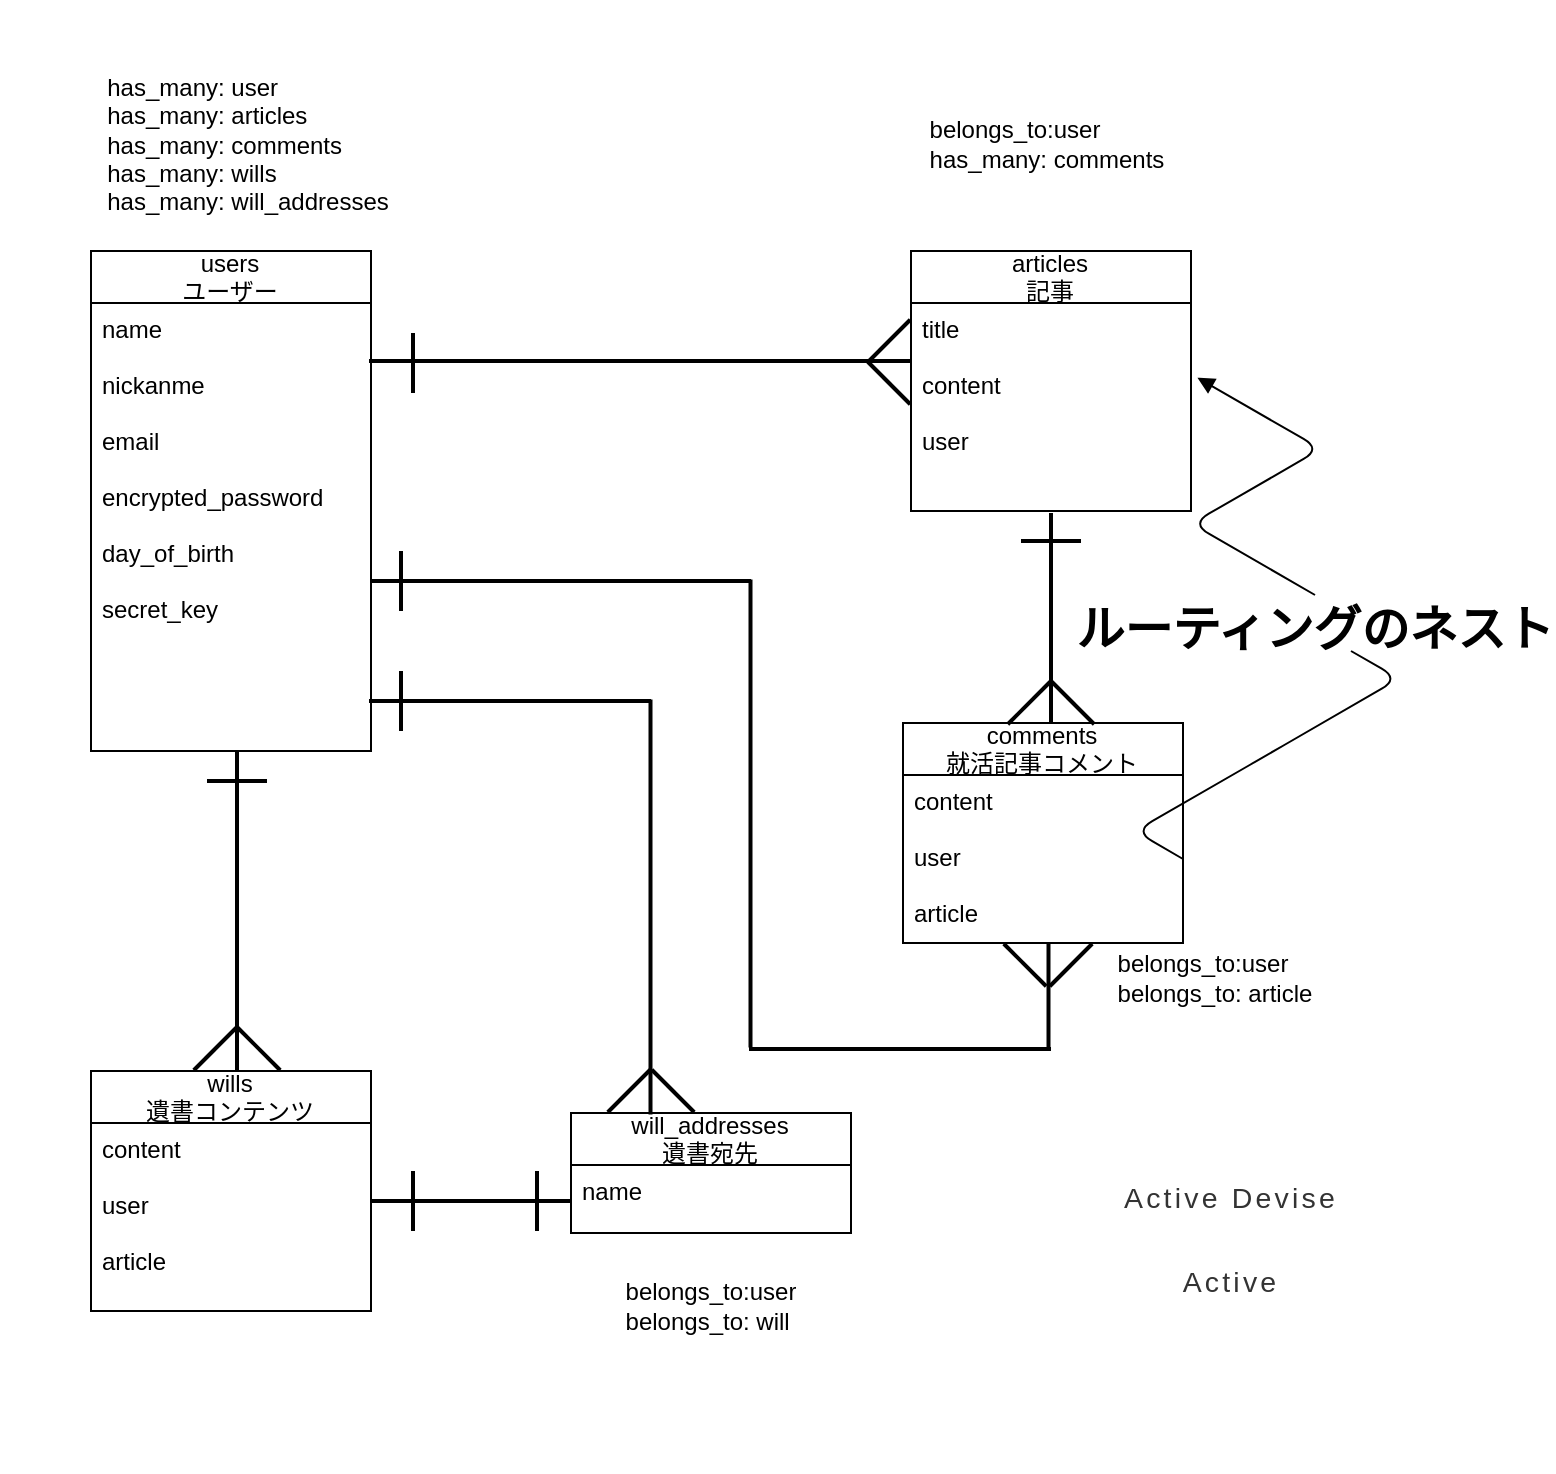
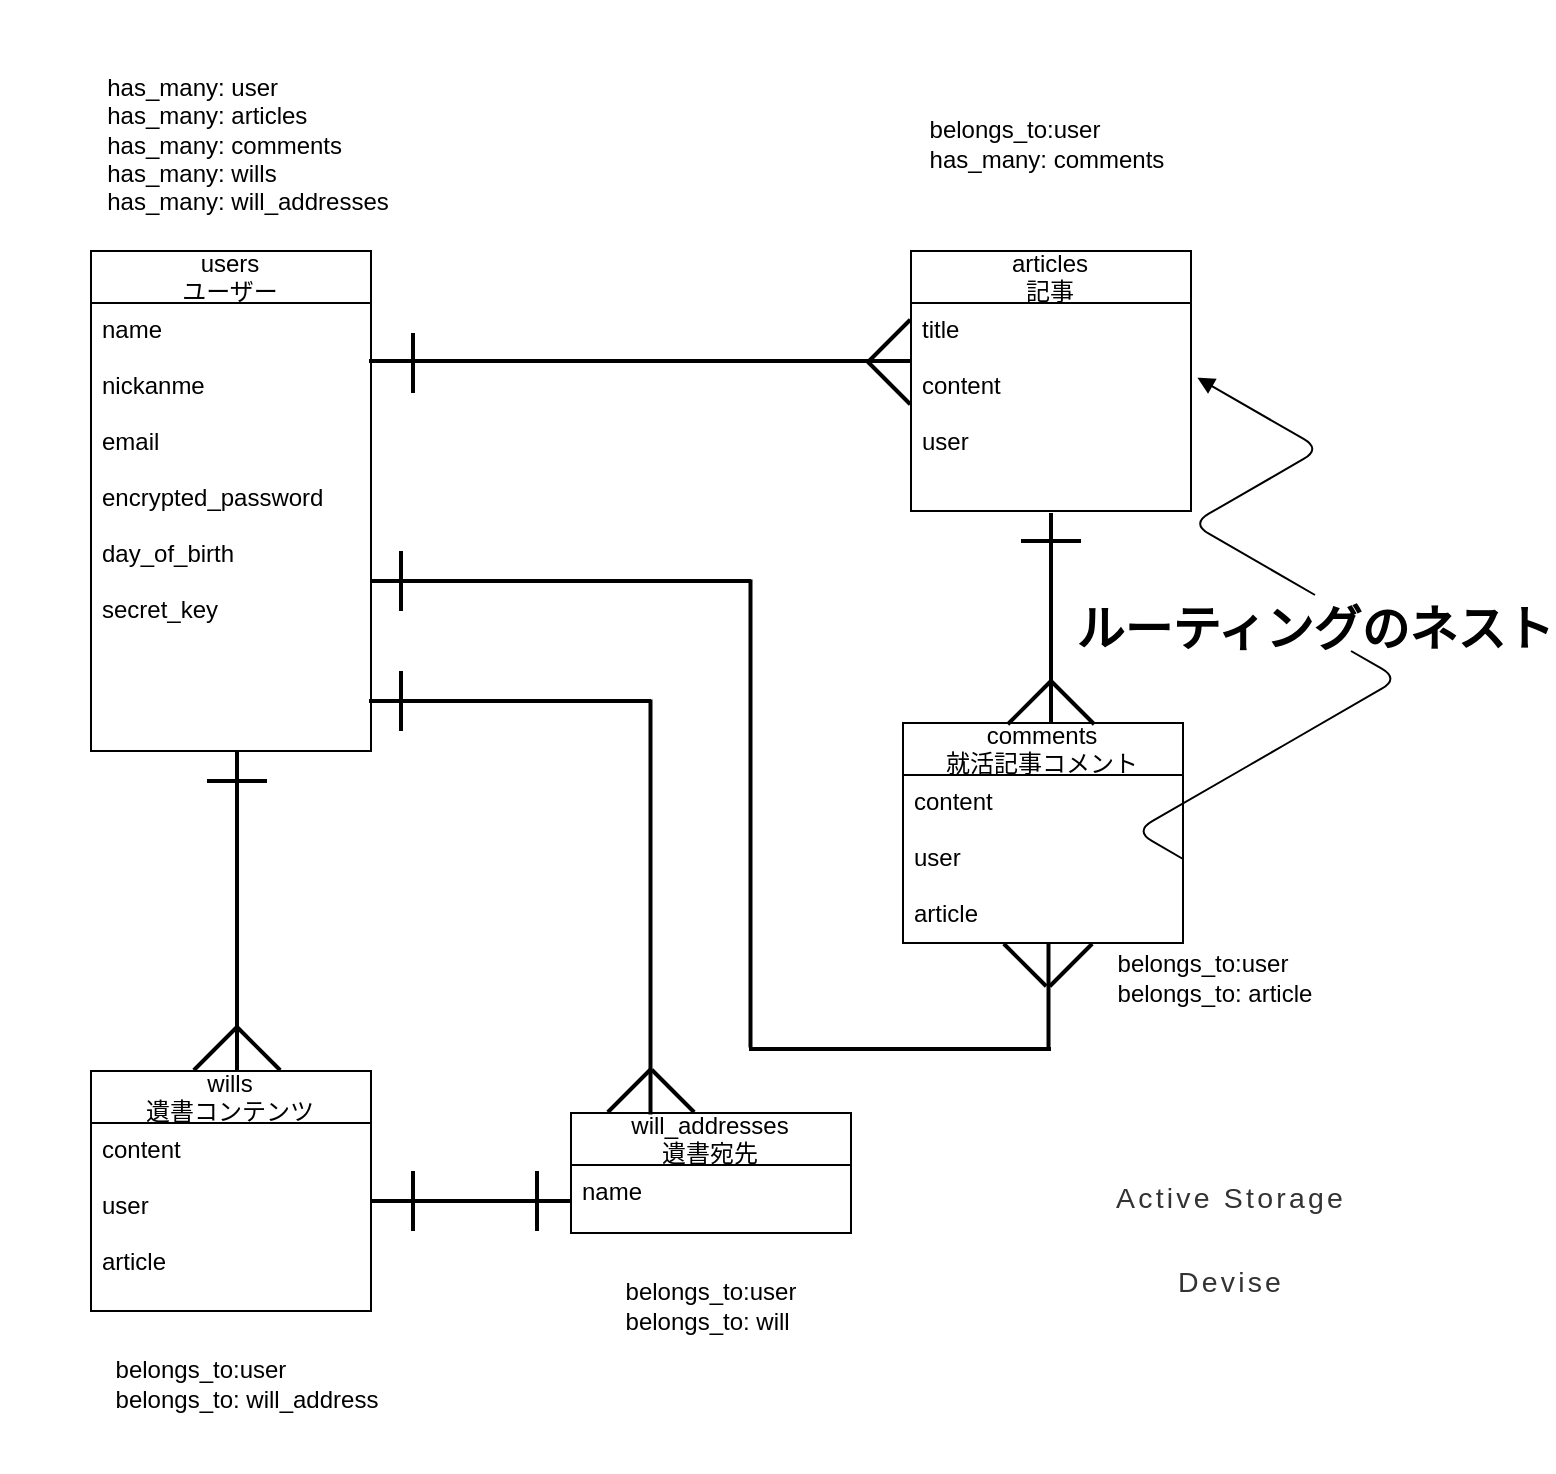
node "Active Devise": label "Active Devise" -> "Active Storage"
node "Active": label "Active" -> "Devise"
node "belongs_to:user belongs_to: will_address": added
